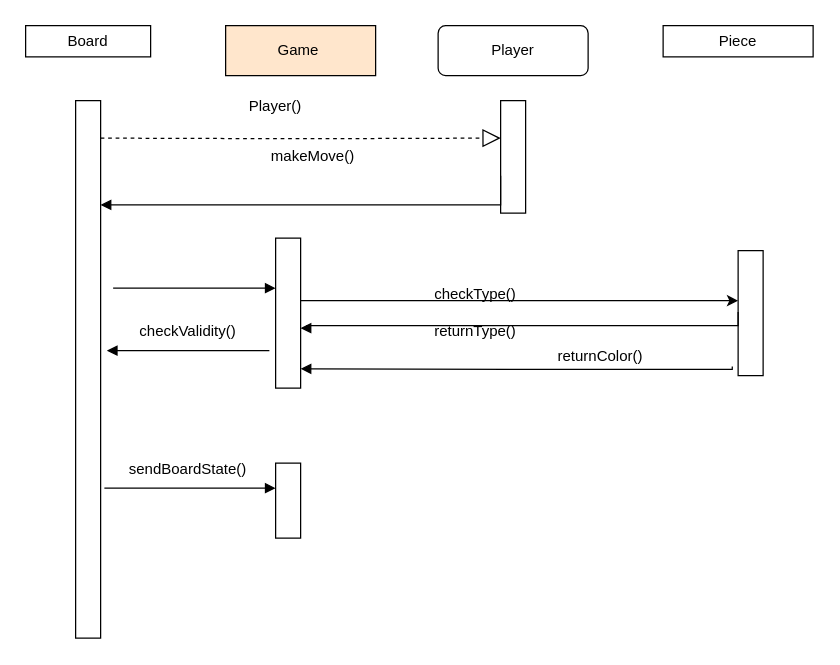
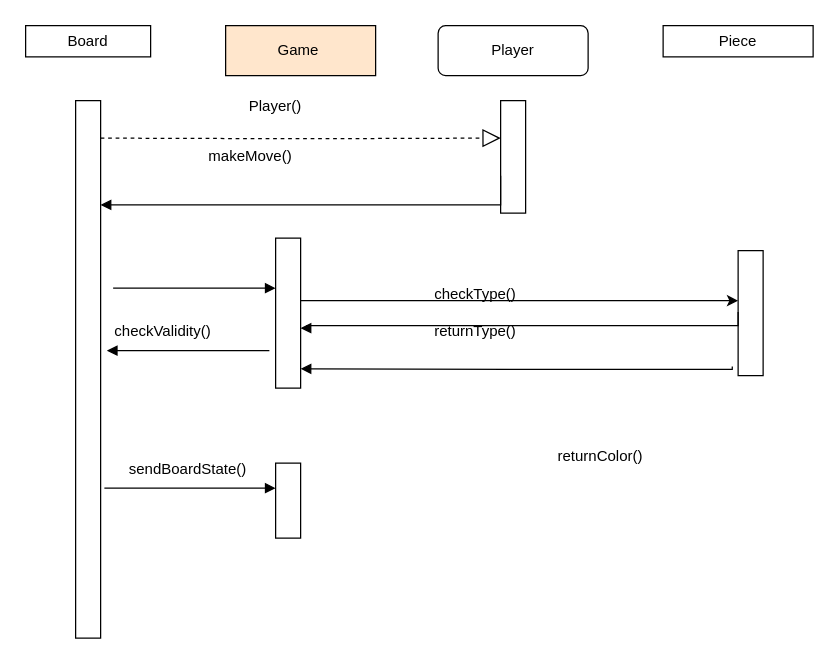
node "makeMove()": moved (313, 157) -> (251, 157)
node "checkValidity()": moved (188, 332) -> (163, 332)
node "returnColor()": moved (601, 357) -> (601, 457)
